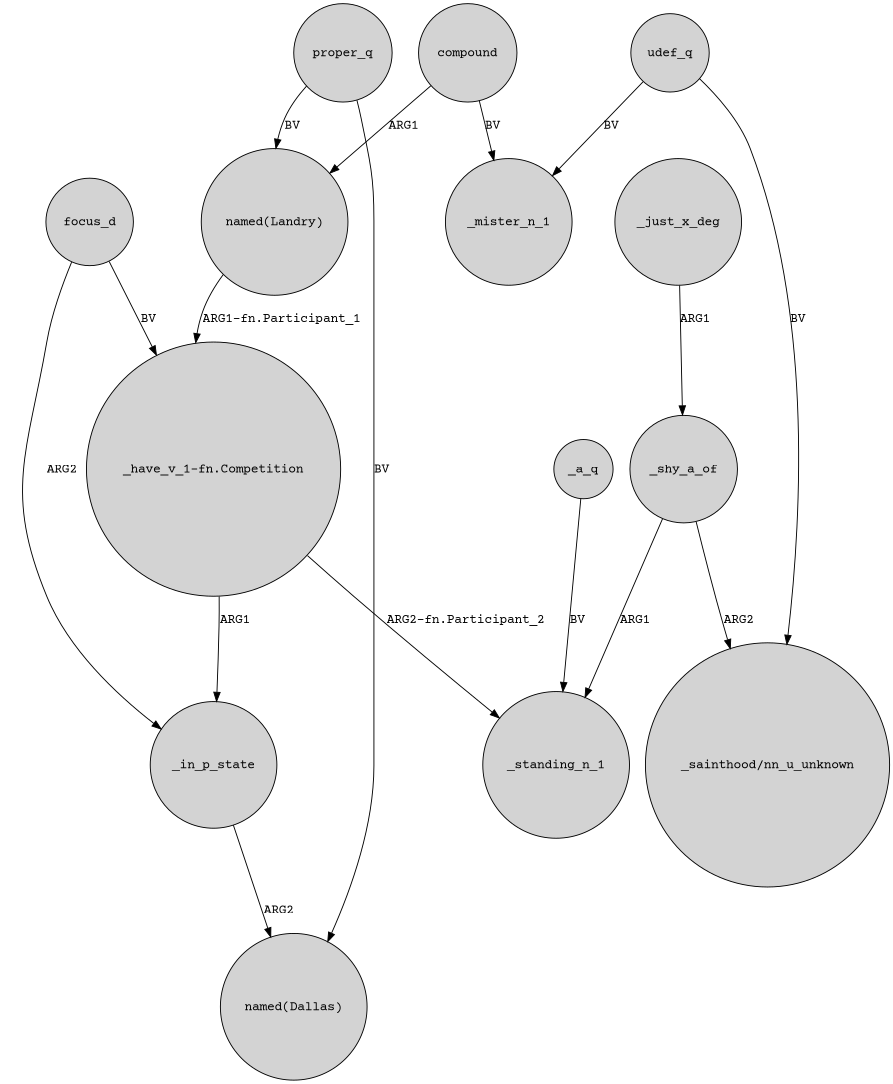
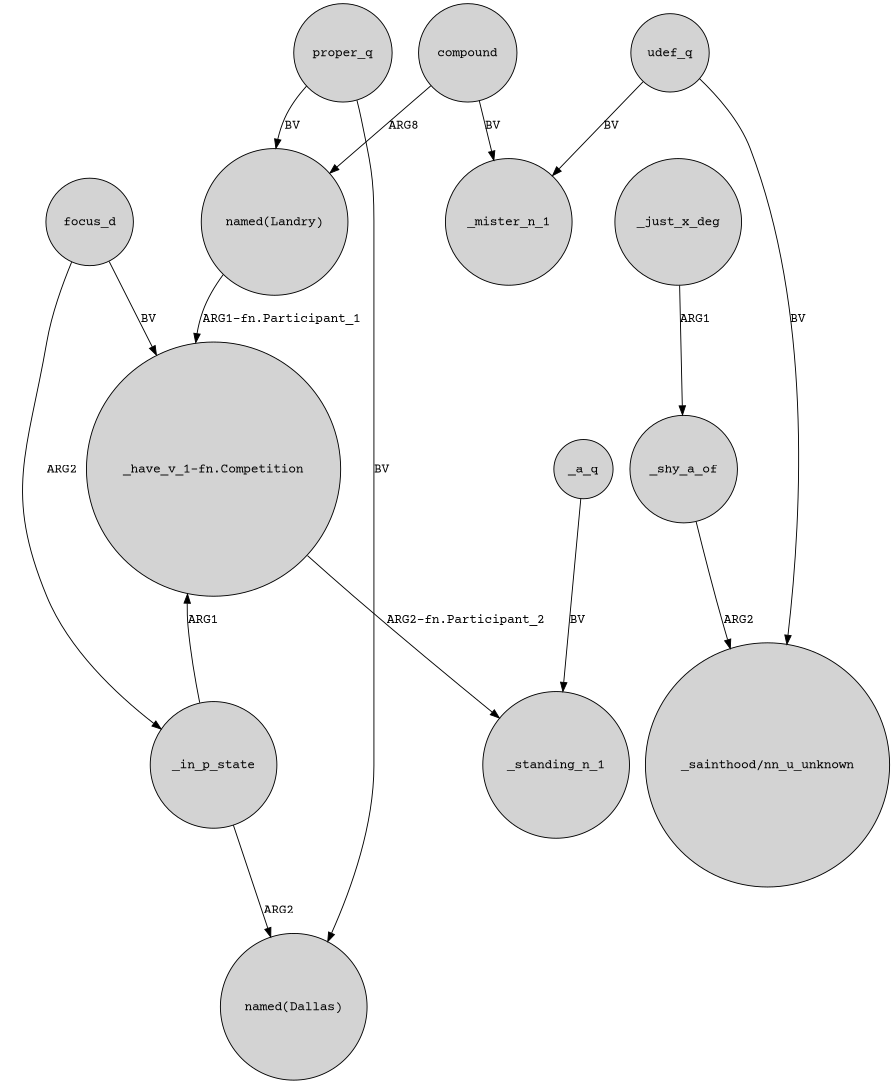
edge "compound" -> "named(Landry)": label "ARG1" -> "ARG8"
edge "_shy_a_of" -> "_standing_n_1": removed, label "ARG1"
edge "_have_v_1-fn.Competition" -> "_in_p_state": reversed
